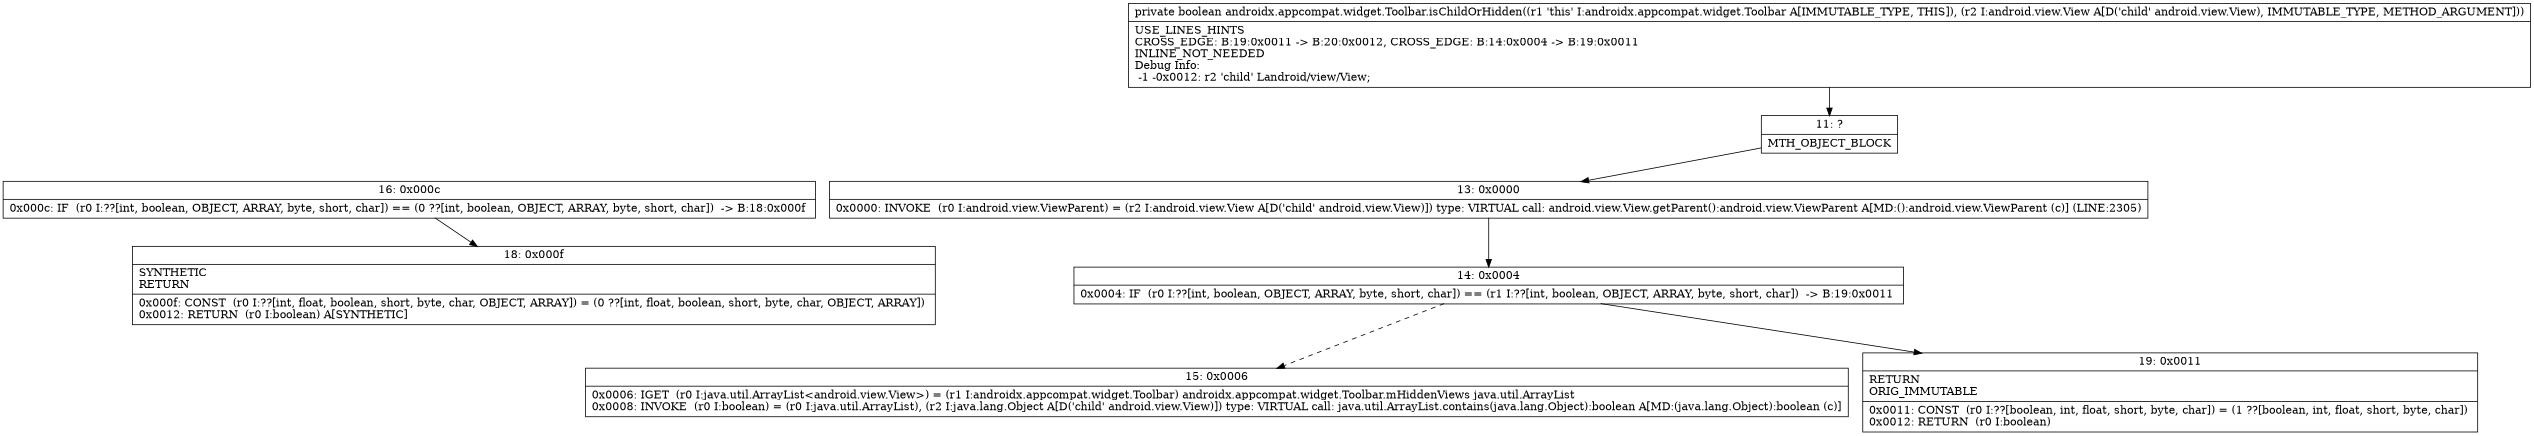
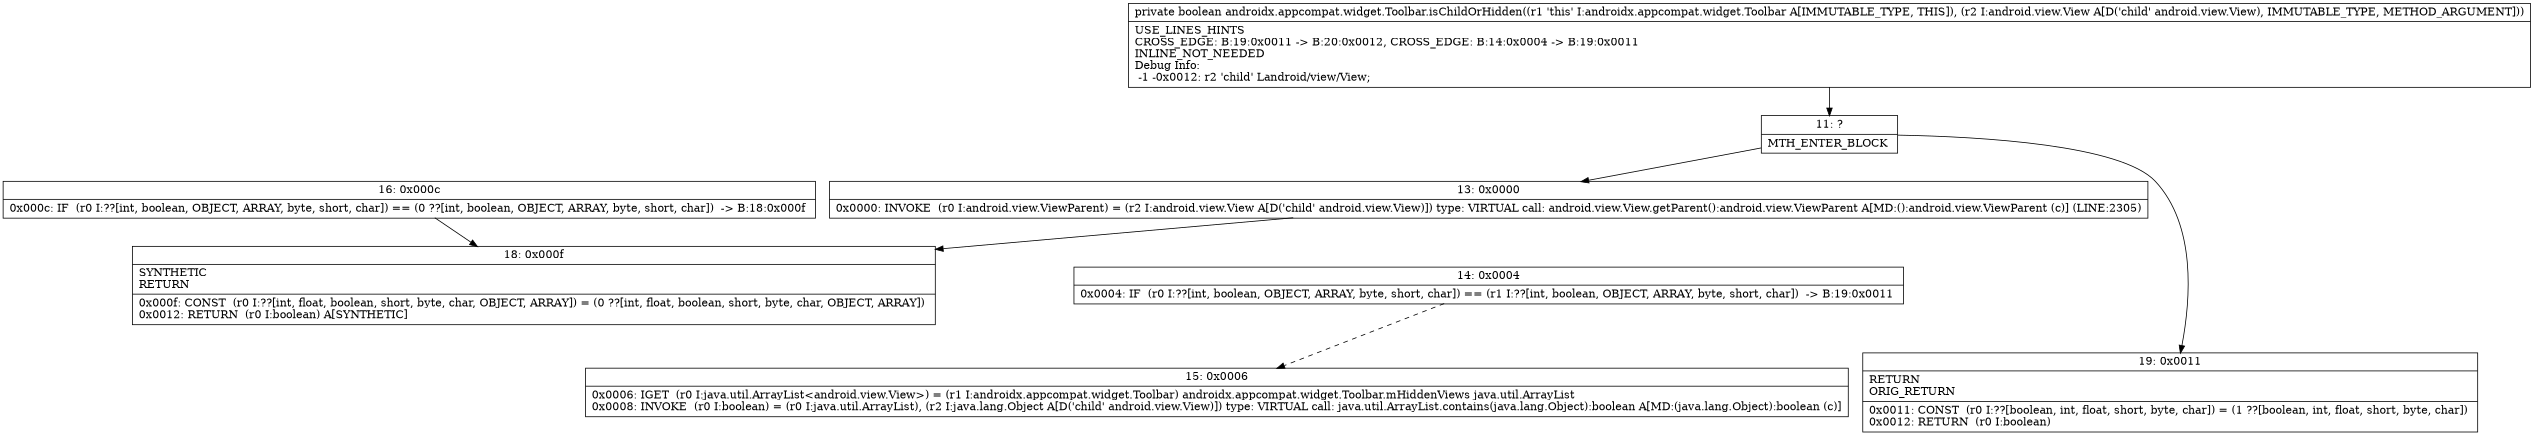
node "11: ?": text "MTH_OBJECT_BLOCK" -> "MTH_ENTER_BLOCK"
edge "13: 0x0000" -> "14: 0x0004": now "13: 0x0000" -> "18: 0x000f"
edge "14: 0x0004" -> "19: 0x0011": now "11: ?" -> "19: 0x0011"
node "19: 0x0011": text "ORIG_IMMUTABLE" -> "ORIG_RETURN"
